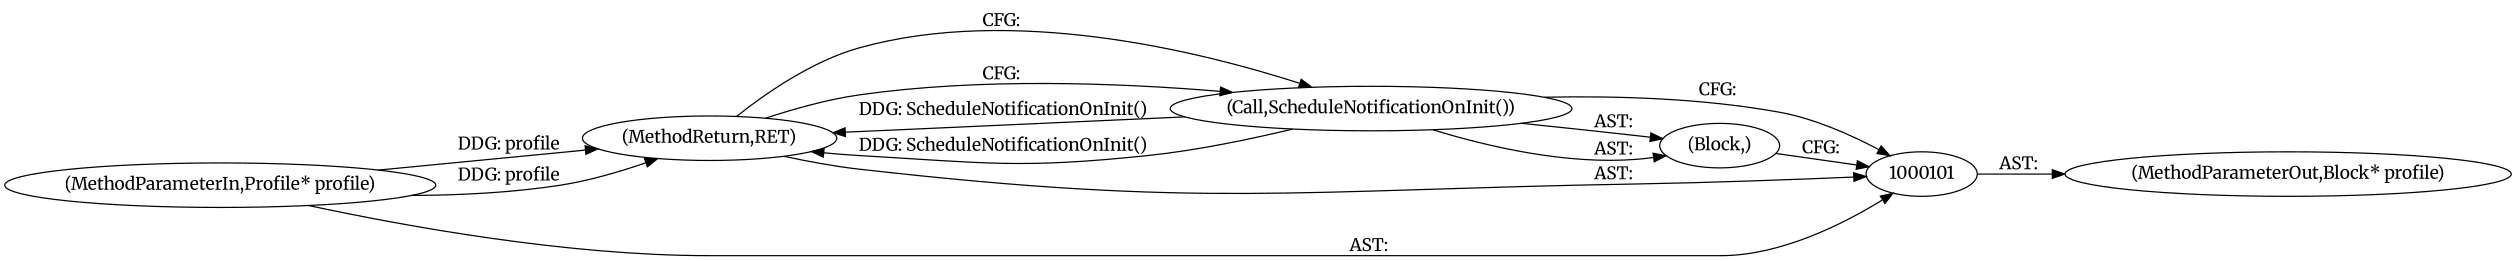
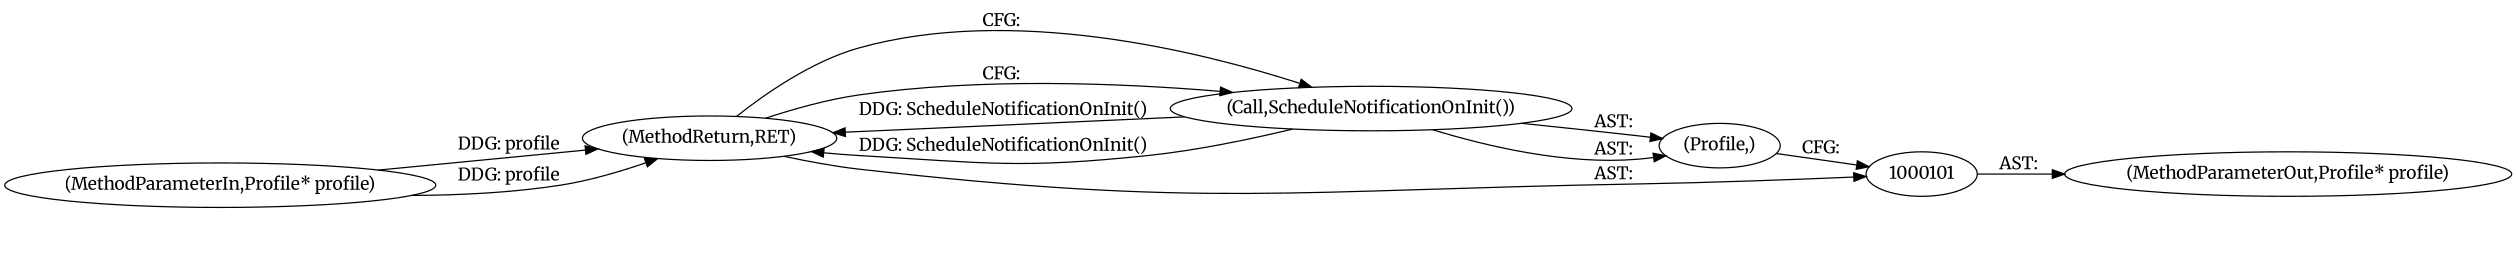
edge "(Call,ScheduleNotificationOnInit())" -> "1000101": removed, label "CFG:"
node "(Block,)": label "(Block,)" -> "(Profile,)"
node "(MethodParameterOut,Block* profile)": label "(MethodParameterOut,Block* profile)" -> "(MethodParameterOut,Profile* profile)"
edge "(MethodParameterIn,Profile* profile)" -> "1000101": removed, label "AST:"
